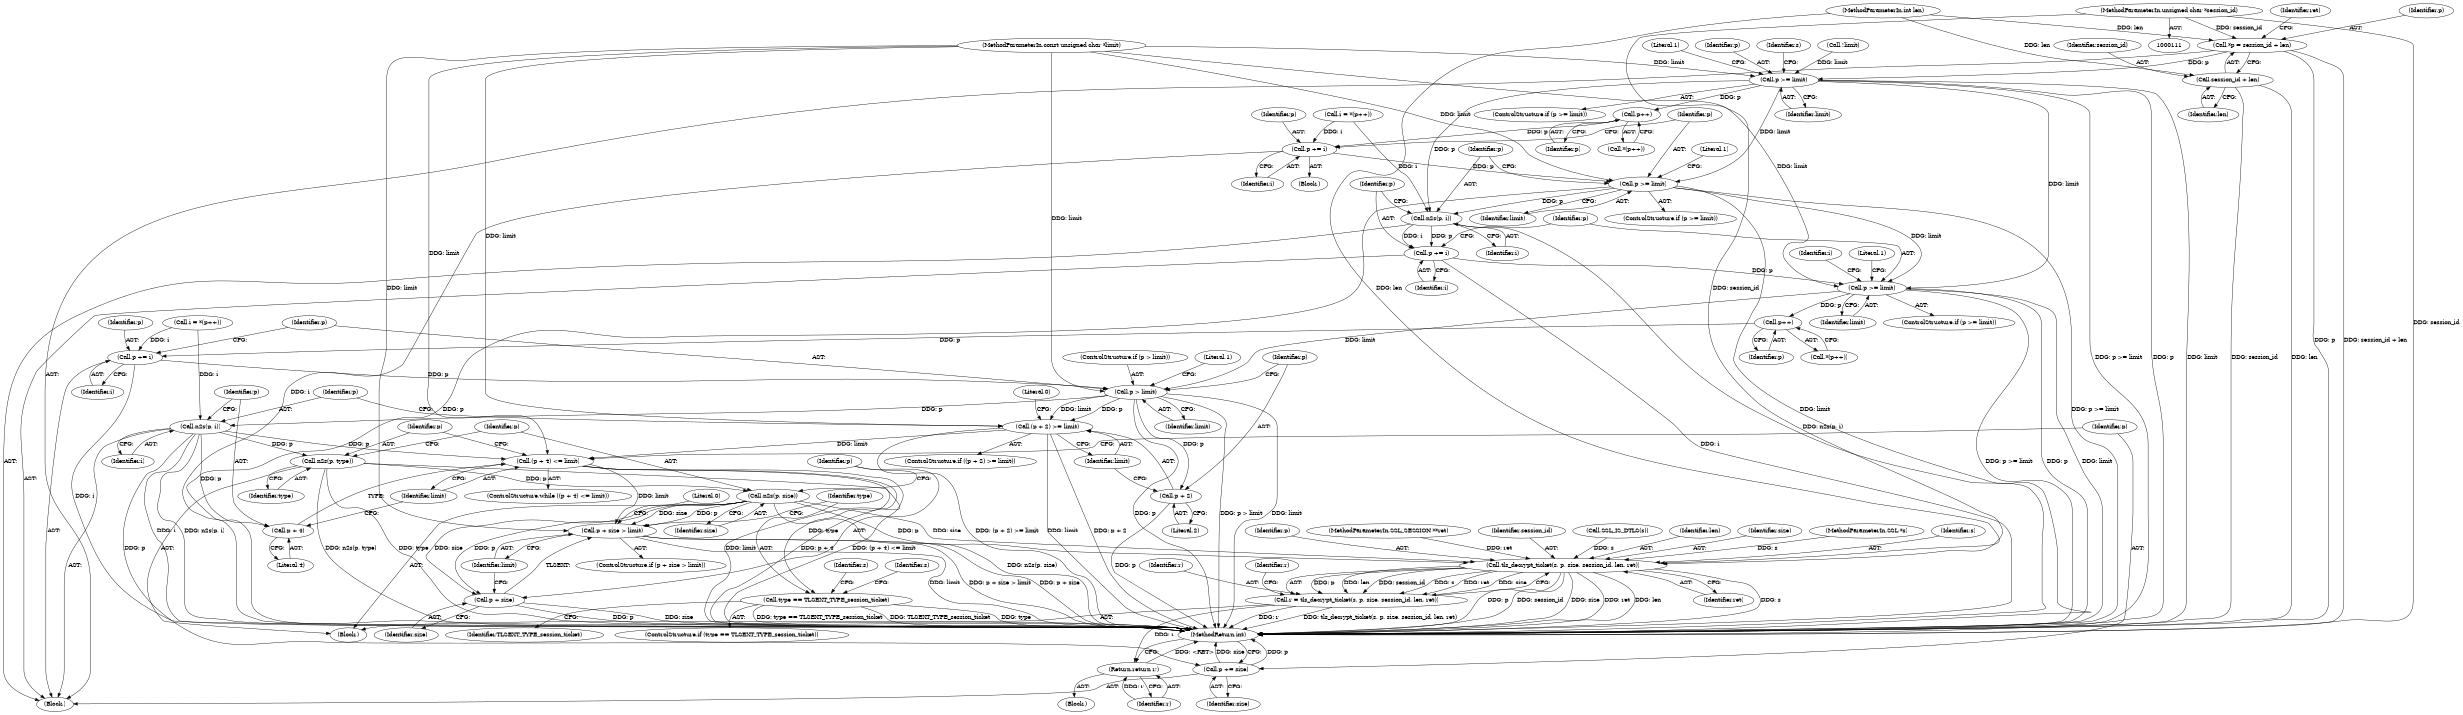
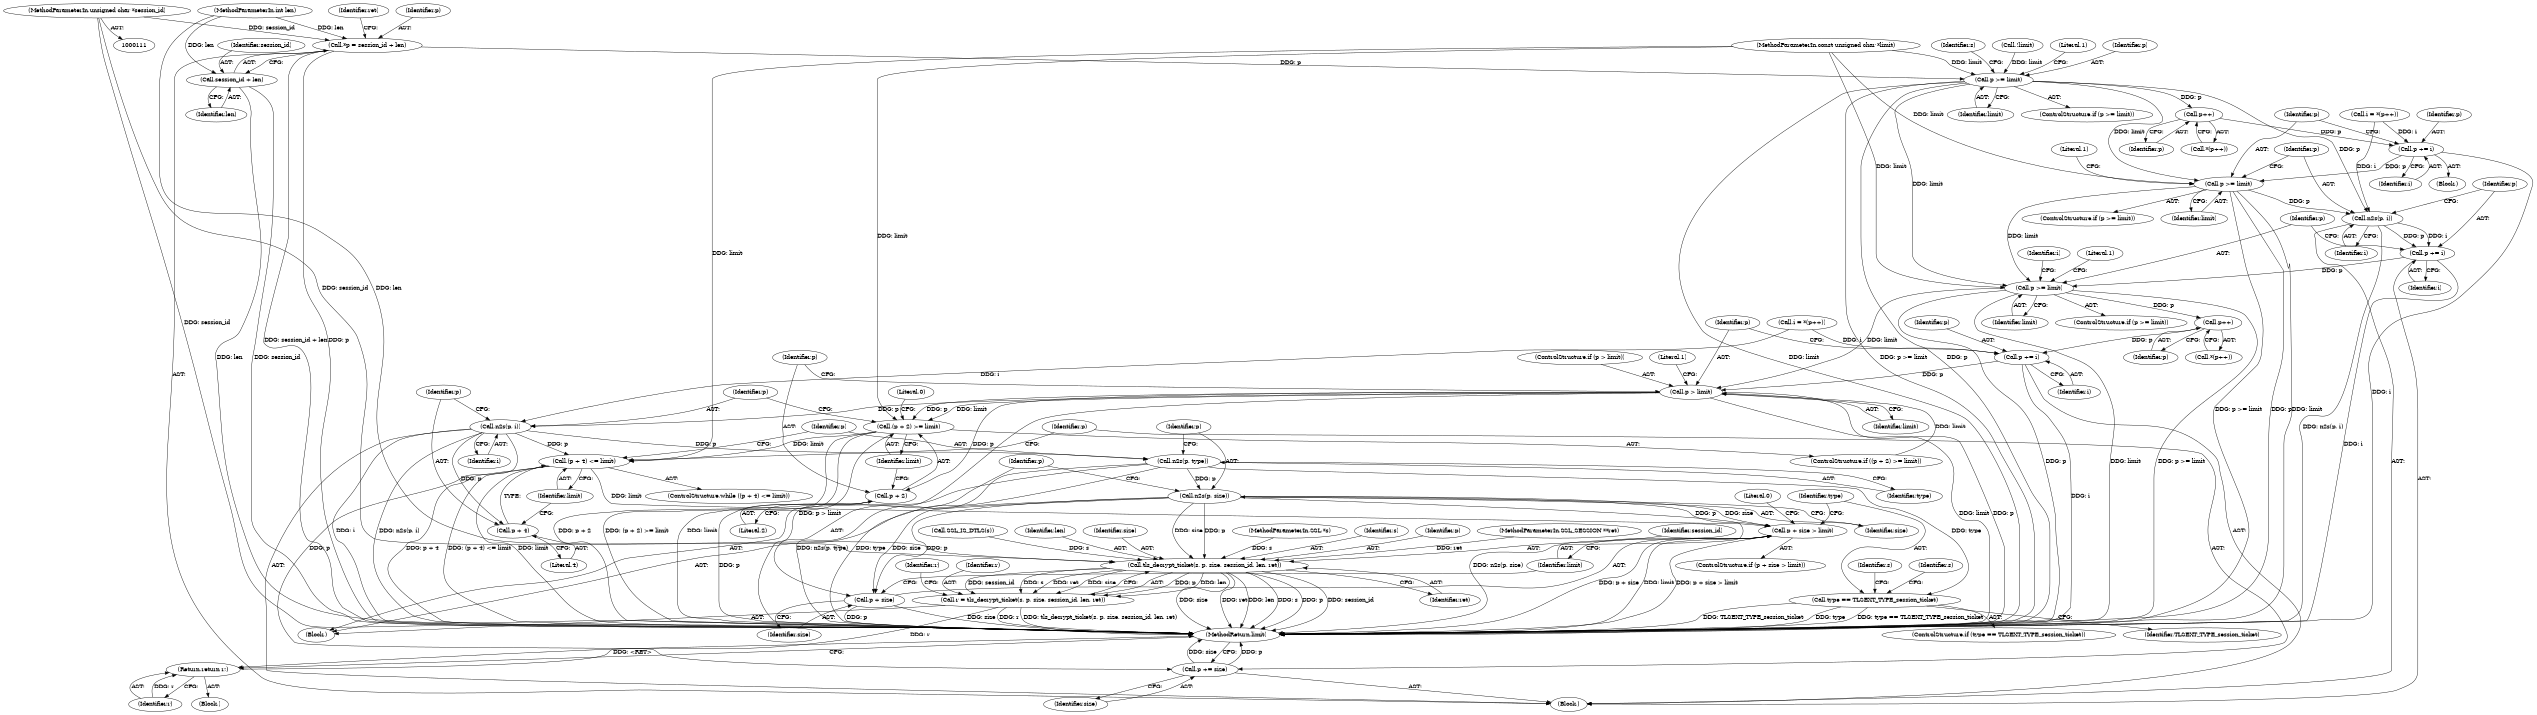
edge "(MethodParameterIn,const unsigned char *limit)" -> "(Call,p + size > limit)": removed, label "DDG: limit"
edge "(MethodParameterIn,const unsigned char *limit)" -> "(Call,p > limit)": now "(ControlStructure,if ((p + 2) >= limit))" -> "(Call,p > limit)"
edge "(Call,p + size)" -> "(Call,p + size > limit)": label "TLSEXT: " -> "AST: "
node "(MethodReturn,int)": label "(MethodReturn,int)" -> "(MethodReturn,limit)"
